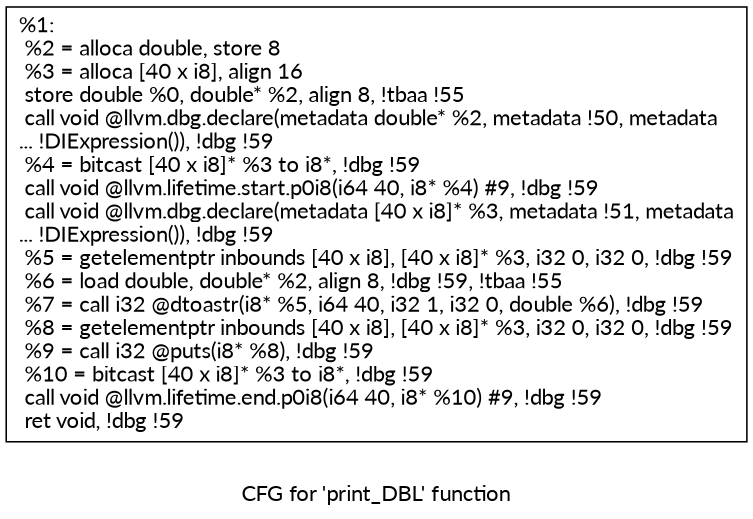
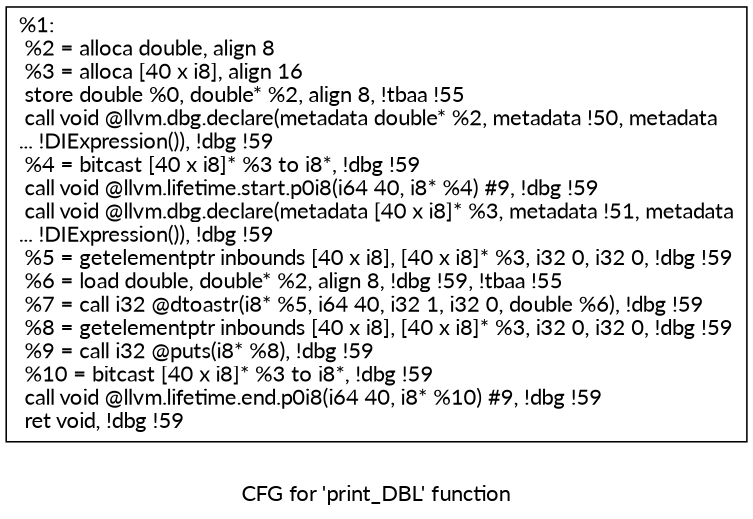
node "%1:": text "%2 = alloca double, store 8" -> "%2 = alloca double, align 8"
